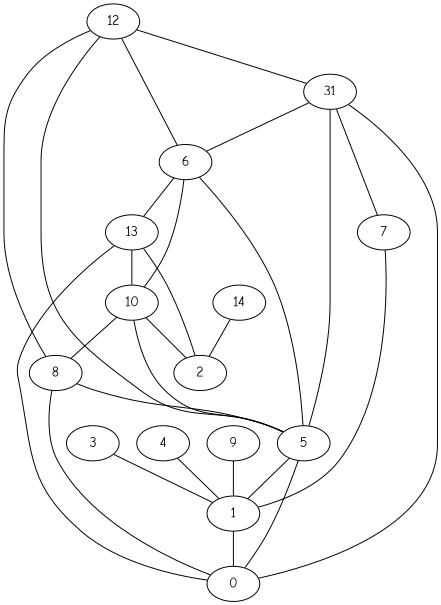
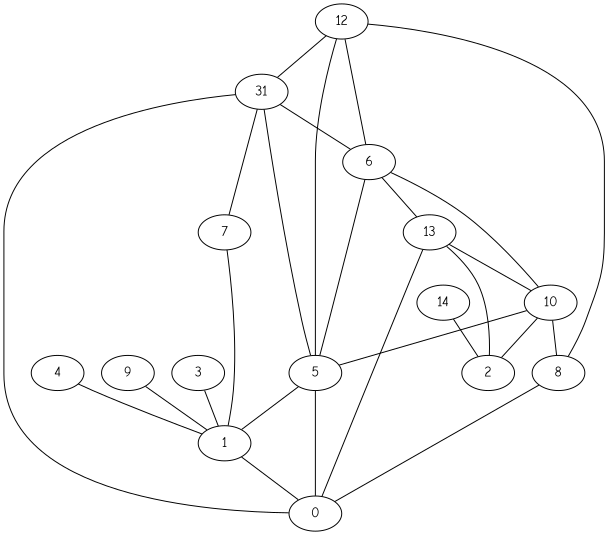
edge "5" -> "8": removed
